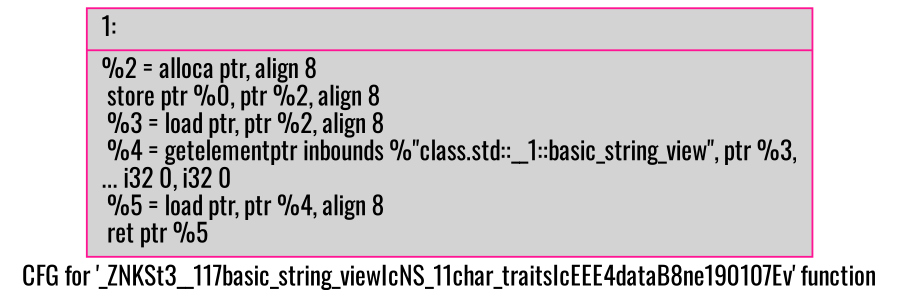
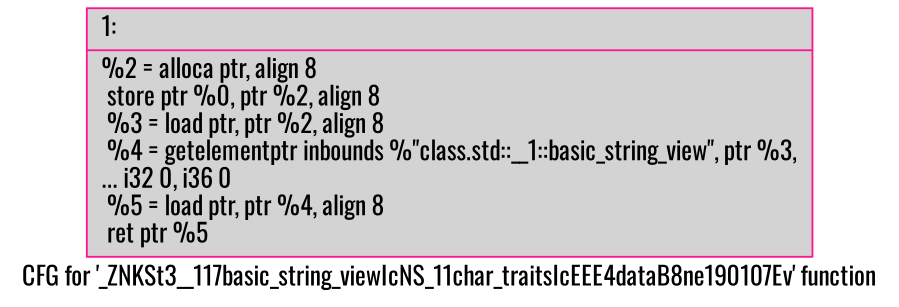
node "1:": text "... i32 0, i32 0" -> "... i32 0, i36 0"
